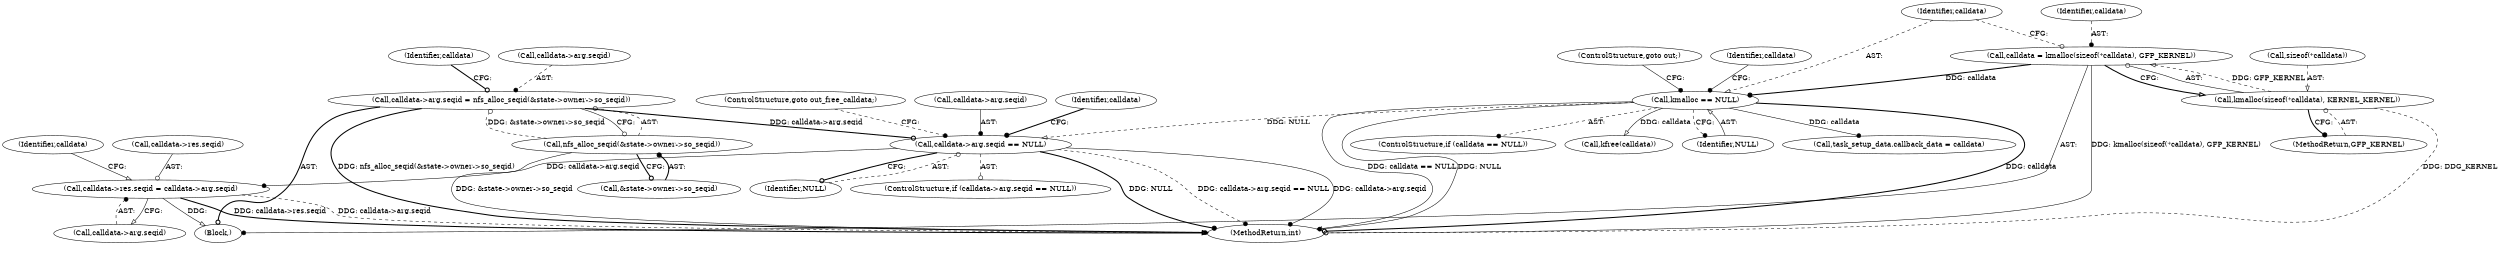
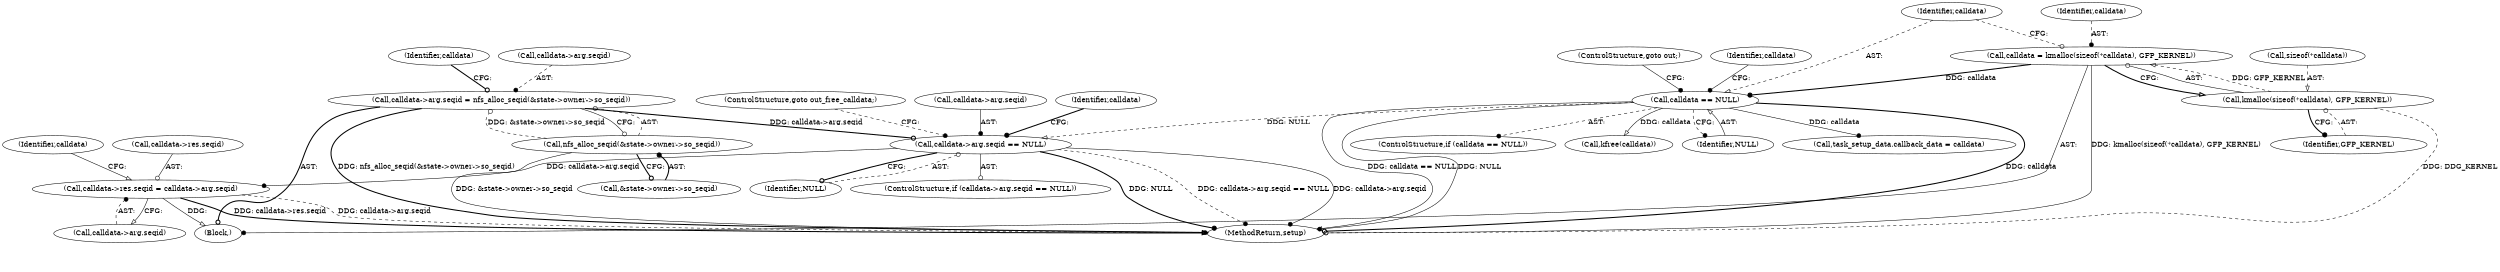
node "(Call,kmalloc == NULL)": label "(Call,kmalloc == NULL)" -> "(Call,calldata == NULL)"
node "(Call,kmalloc(sizeof(*calldata), KERNEL_KERNEL))": label "(Call,kmalloc(sizeof(*calldata), KERNEL_KERNEL))" -> "(Call,kmalloc(sizeof(*calldata), GFP_KERNEL))"
node "(MethodReturn,GFP_KERNEL)": label "(MethodReturn,GFP_KERNEL)" -> "(Identifier,GFP_KERNEL)"
edge "(Call,calldata->arg.seqid == NULL)" -> "(ControlStructure,if (calldata->arg.seqid == NULL))": style dashed -> solid
node "(MethodReturn,int)": label "(MethodReturn,int)" -> "(MethodReturn,setup)"
